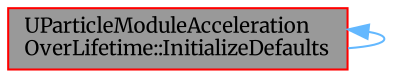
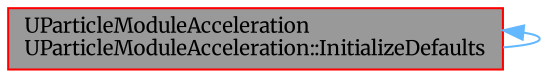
node "UParticleModuleAcceleration OverLifetime::InitializeDefaults": label "UParticleModuleAcceleration OverLifetime::InitializeDefaults" -> "UParticleModuleAcceleration UParticleModuleAcceleration::InitializeDefaults"
